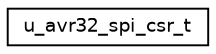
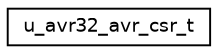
node "u_avr32_spi_csr_t": label "u_avr32_spi_csr_t" -> "u_avr32_avr_csr_t"
